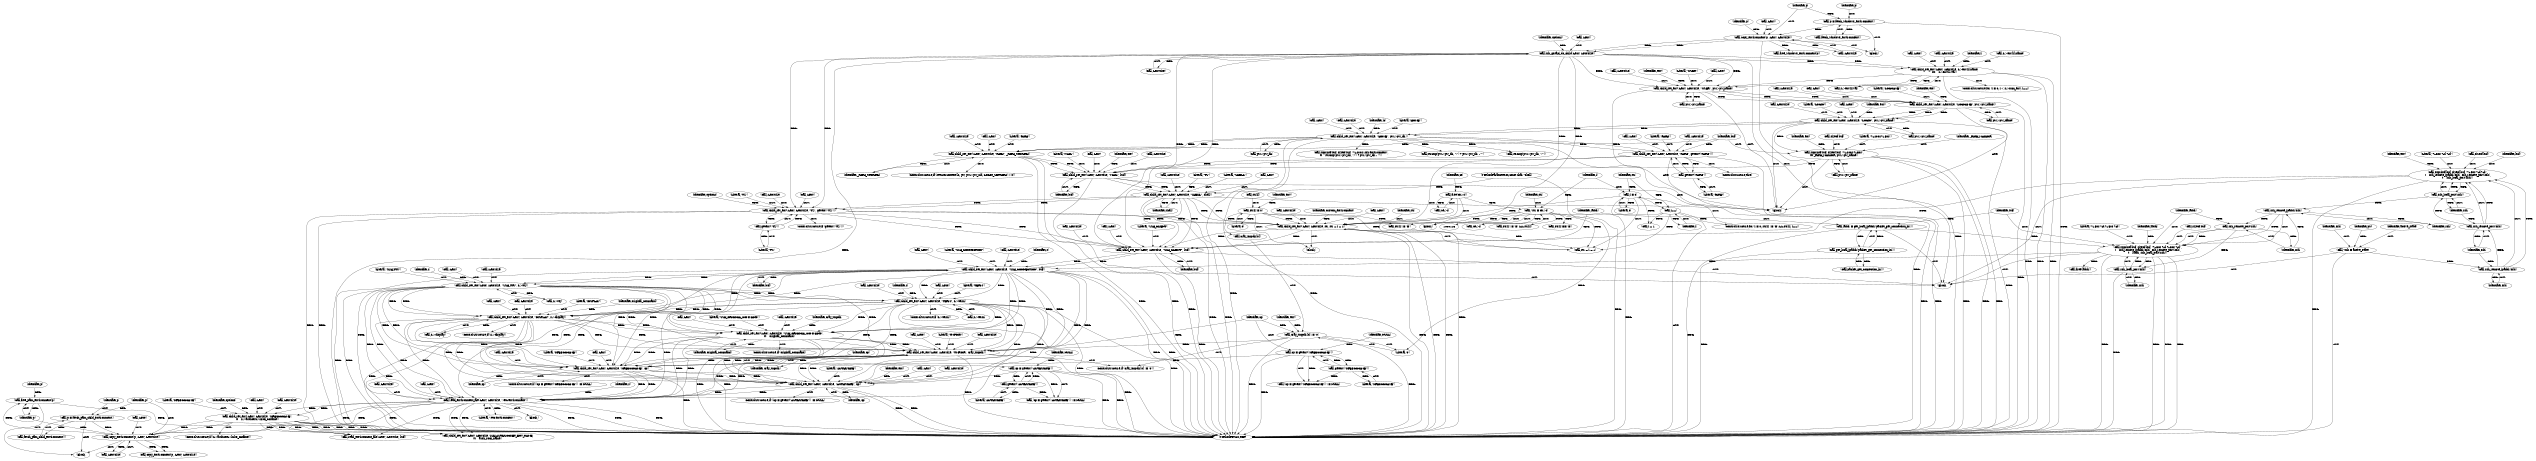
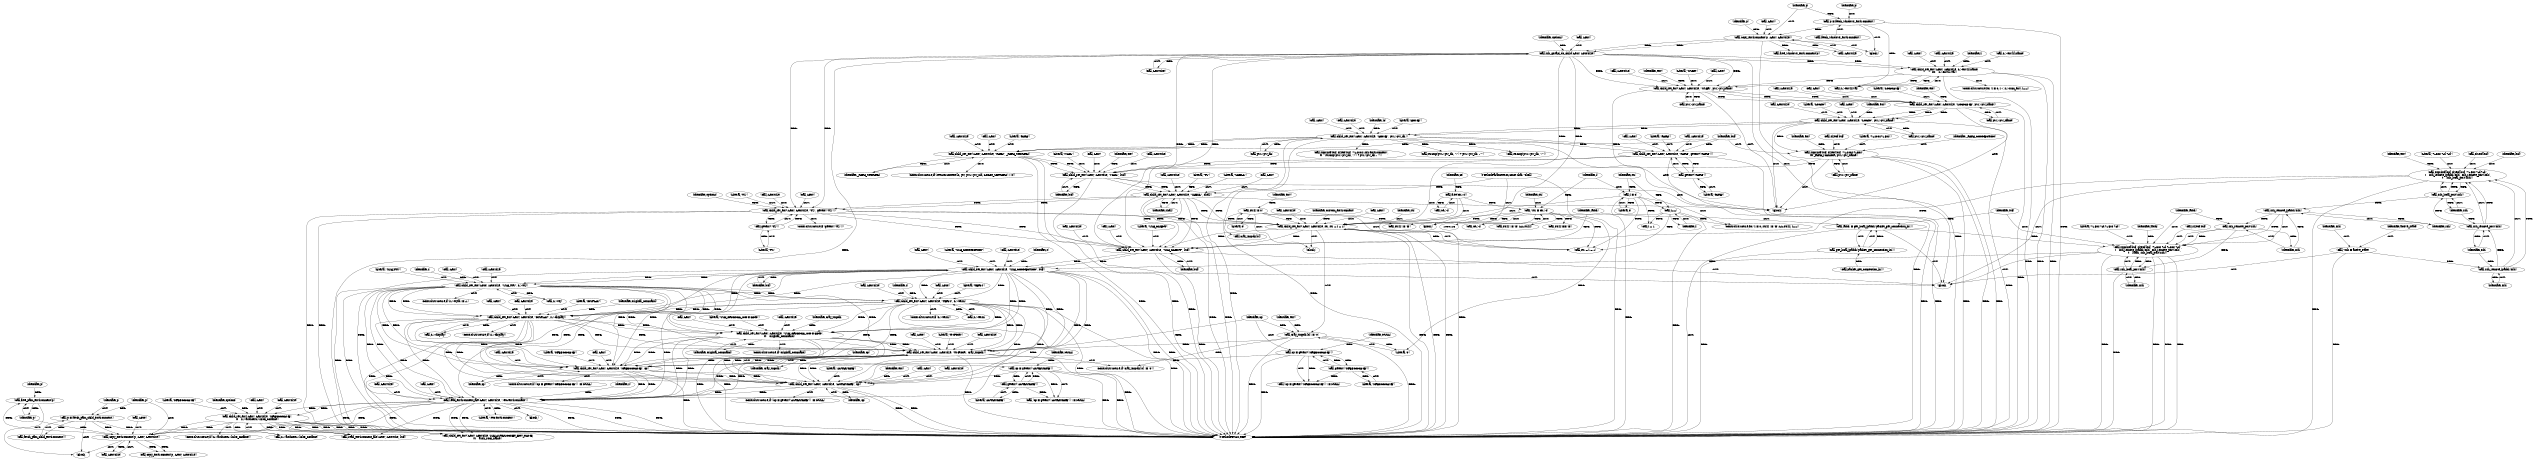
edge "(Call,p = fetch_windows_environment())" -> "(Call,fetch_windows_environment())": now "(Call,p = fetch_windows_environment())" -> "(Call,s->env[i].val)"
node "(Identifier,_PATH_MAILDIR)": label "(Identifier,_PATH_MAILDIR)" -> "(Identifier,_PATH_CONNECTION)"
node "(ControlStructure,else)": removed
edge "(Identifier,ce)" -> "(Call,free(ce->s))": label "DDG: " -> "CFG: "
node "(Call,str[i])": removed
edge "(Call,free(ce->s))" -> "(Call,*str = ce->s)": label "CFG: " -> "DDG: "
edge "(ControlStructure,for (i = 0; str[i] != '=' && str[i]; i++))" -> "(Call,i = 0)": reversed
edge "(Call,i = 0)" -> "(Call,child_set_env(&env, &envsize, str, str + i + 1))": label "DDG: " -> "AST: "
edge "(Call,str[i] = 0)" -> "(Call,child_set_env(&env, &envsize, str, str + i + 1))": label "DDG: " -> "CFG: "
edge "(Identifier,custom_environment)" -> "(Call,child_set_env(&env, &envsize, str, str + i + 1))": label "CFG: " -> "DDG: "
edge "(Call,*str = ce->s)" -> "(Call,str[i] != '=' && str[i])": label "DDG: " -> "CFG: "
edge "(Call,*str = ce->s)" -> "(Call,str[i] == '=')": label "CFG: " -> "DDG: "
edge "(Call,i = 0)" -> "(Call,str + i + 1)": label "AST: " -> "DDG: "
edge "(Call,*str = ce->s)" -> "1000115": now "(MethodParameterIn,const char *shell)" -> "1000115"
edge "(Call,str[i] = 0)" -> "(Call,str + i + 1)": label "DDG: " -> "AST: "
edge "(Call,i++)" -> "(Call,str + i + 1)": label "DDG: " -> "CFG: "
node "(Identifier,pw)": removed
edge "(Call,str[i] != '=')" -> "(Call,str + i + 1)": now "(Call,child_set_env(&env, &envsize, str, str + i + 1))" -> "(Call,str + i + 1)"
edge "(Call,laddr = get_local_ipaddr(packet_get_connection_in()))" -> "(Call,get_local_ipaddr(packet_get_connection_in()))": label "CFG: " -> "AST: "
edge "(Call,get_local_ipaddr(packet_get_connection_in()))" -> "(Call,packet_get_connection_in())": removed, label "CFG:"
node "(Call,free(laddr))": removed
edge "(Call,cray_tmpdir[0])" -> "(Call,cray_tmpdir[0] != '0')": now "(Call,child_set_env(&env, &envsize, str, str + i + 1))" -> "(Call,cray_tmpdir[0] != '0')"
node "(ControlStructure,if (s->ttyfd != -1))": added
edge "(Call,i++)" -> "(MethodReturn,RET)": label "AST: " -> "DDG: "
edge "(Call,laddr = get_local_ipaddr(packet_get_connection_in()))" -> "(MethodReturn,RET)": label "DDG: " -> "AST: "
edge "(Call,cray_tmpdir[0] != '0')" -> "(Literal,'0')": label "AST: " -> "CFG: "
edge "(Call,*ssh = active_state)" -> "(MethodReturn,RET)": label "AST: " -> "DDG: "
edge "(Call,cray_tmpdir[0] != '0')" -> "(ControlStructure,if (cray_tmpdir[0] != '0'))": label "AST: " -> "CFG: "
edge "(Call,free_pam_environment(p))" -> "(MethodReturn,RET)": now "(Call,p = fetch_pam_child_environment())" -> "(MethodReturn,RET)"
node "(Call,s->authctxt->krb5_ccname)": added
